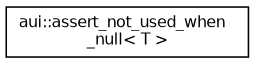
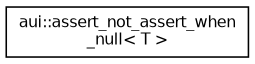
node "aui::assert_not_used_when _null< T >": label "aui::assert_not_used_when _null< T >" -> "aui::assert_not_assert_when _null< T >"
